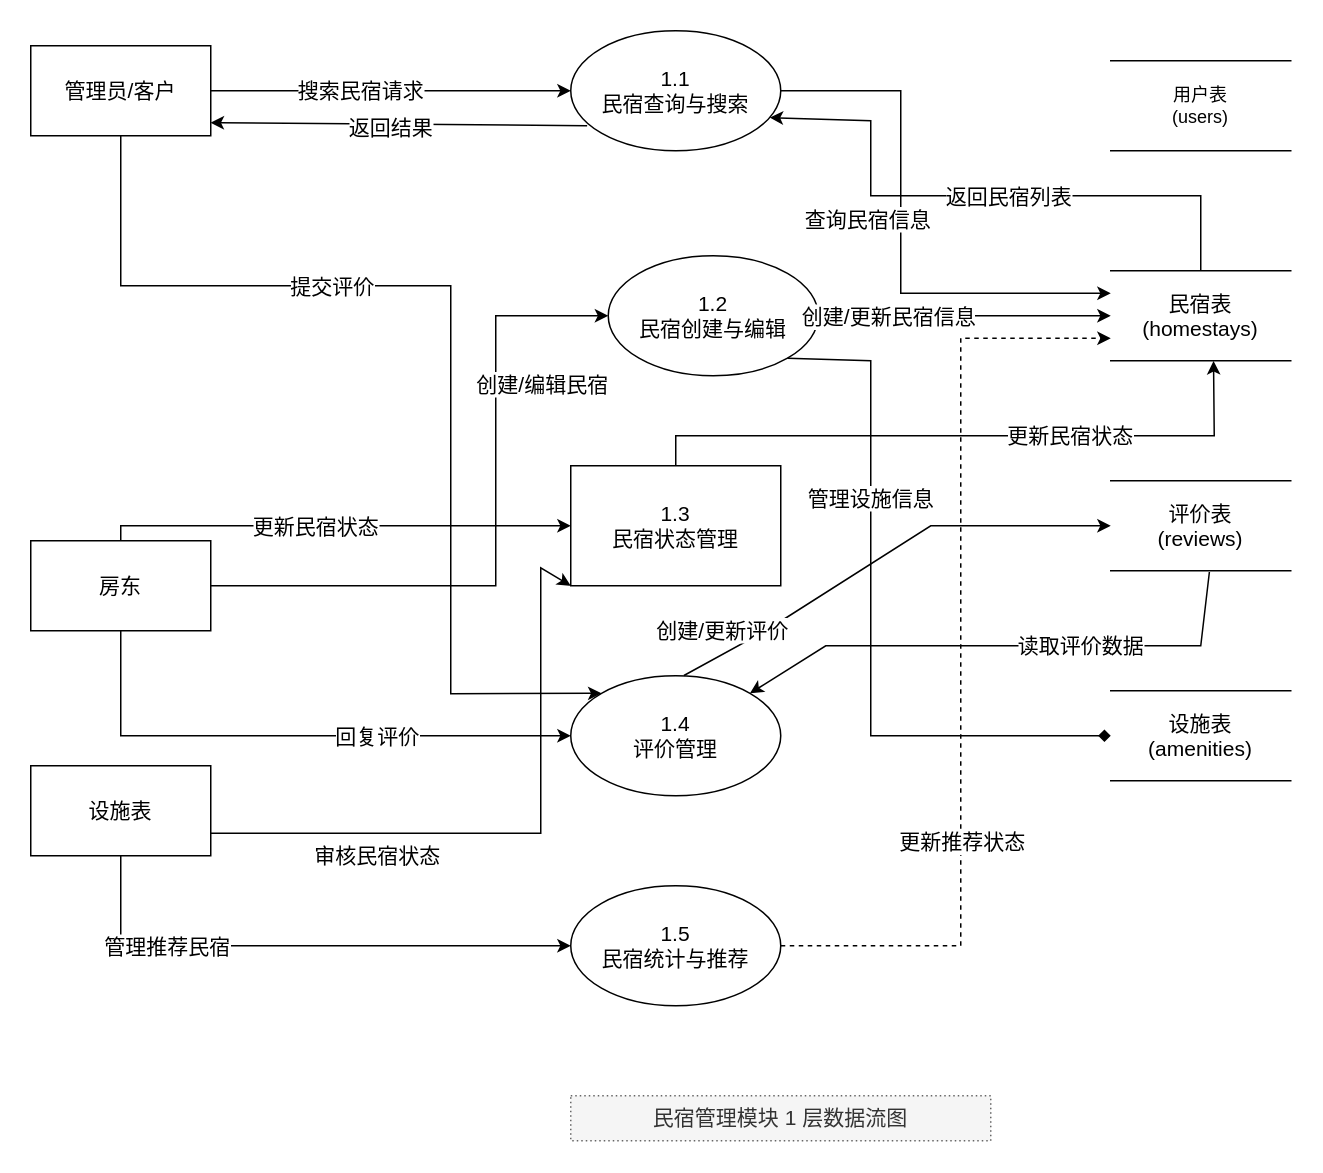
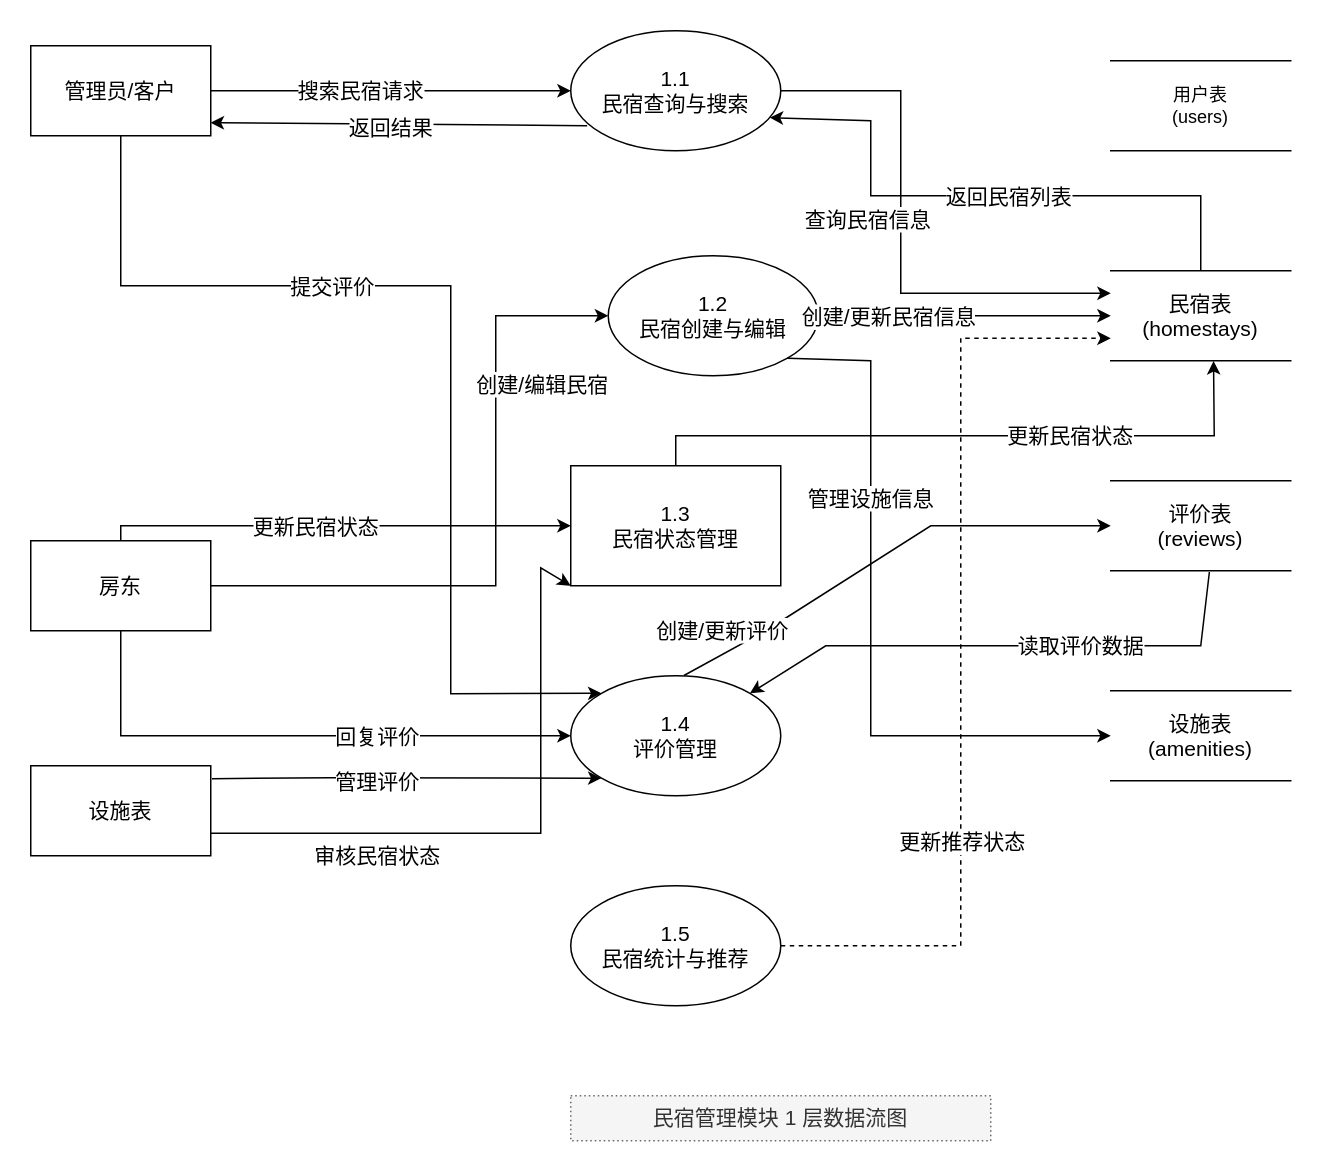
edge "1.2 民宿创建与编辑" -> "设施表 (amenities)": arrowhead diamond -> classic
edge "设施表" -> "1.4 评价管理": added, label "管理评价"
edge "设施表" -> "1.5 民宿统计与推荐": removed, label "管理推荐民宿"
